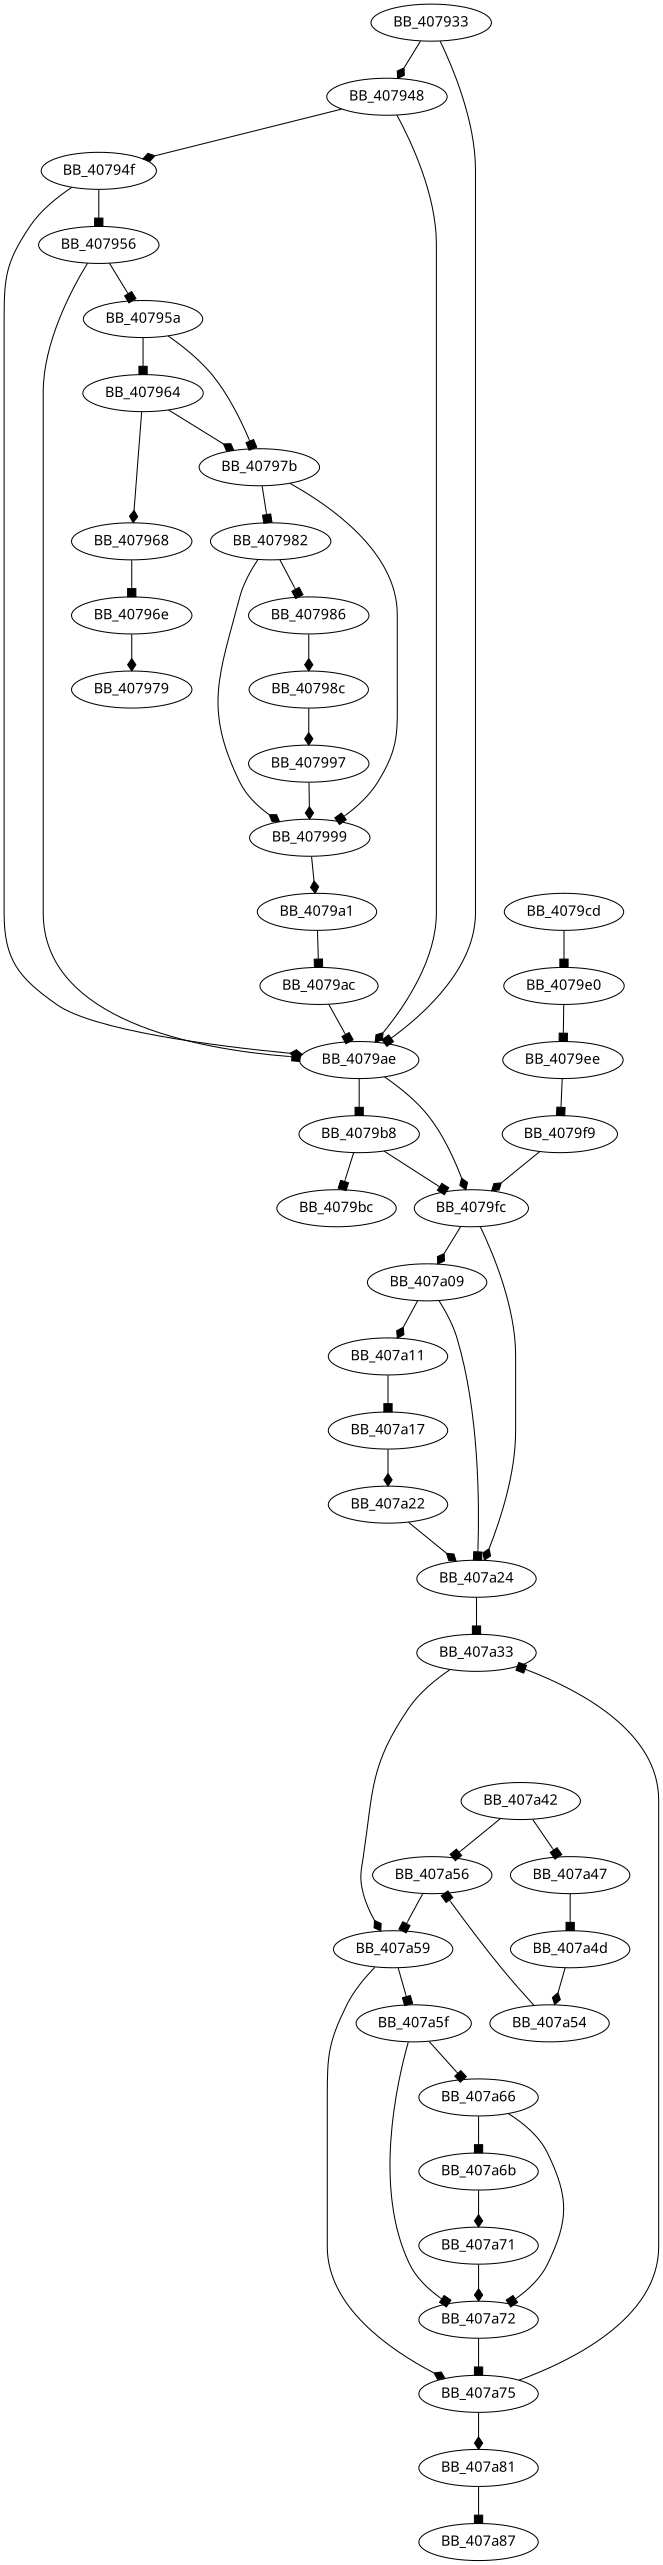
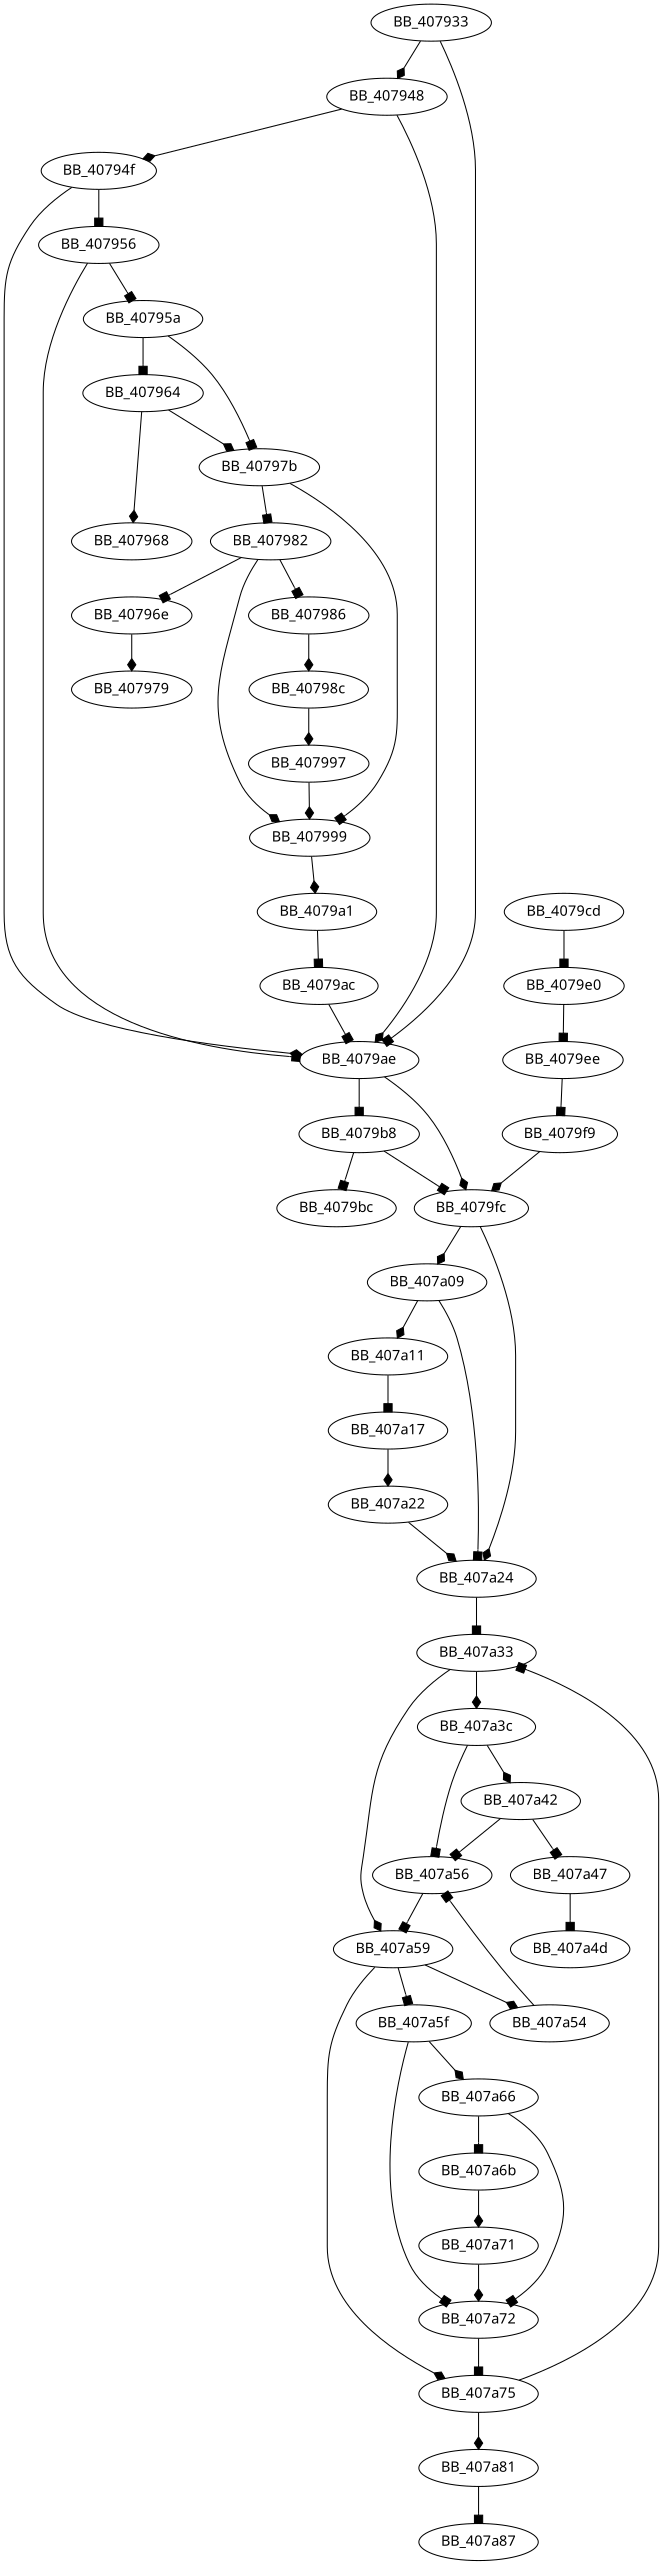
edge "BB_407968" -> "BB_40796e": now "BB_407982" -> "BB_40796e"
node "BB_407a3c": added
edge "BB_407a4d" -> "BB_407a54": now "BB_407a59" -> "BB_407a54"
edge "BB_407a5f" -> "BB_407a66": arrowhead box -> diamond
